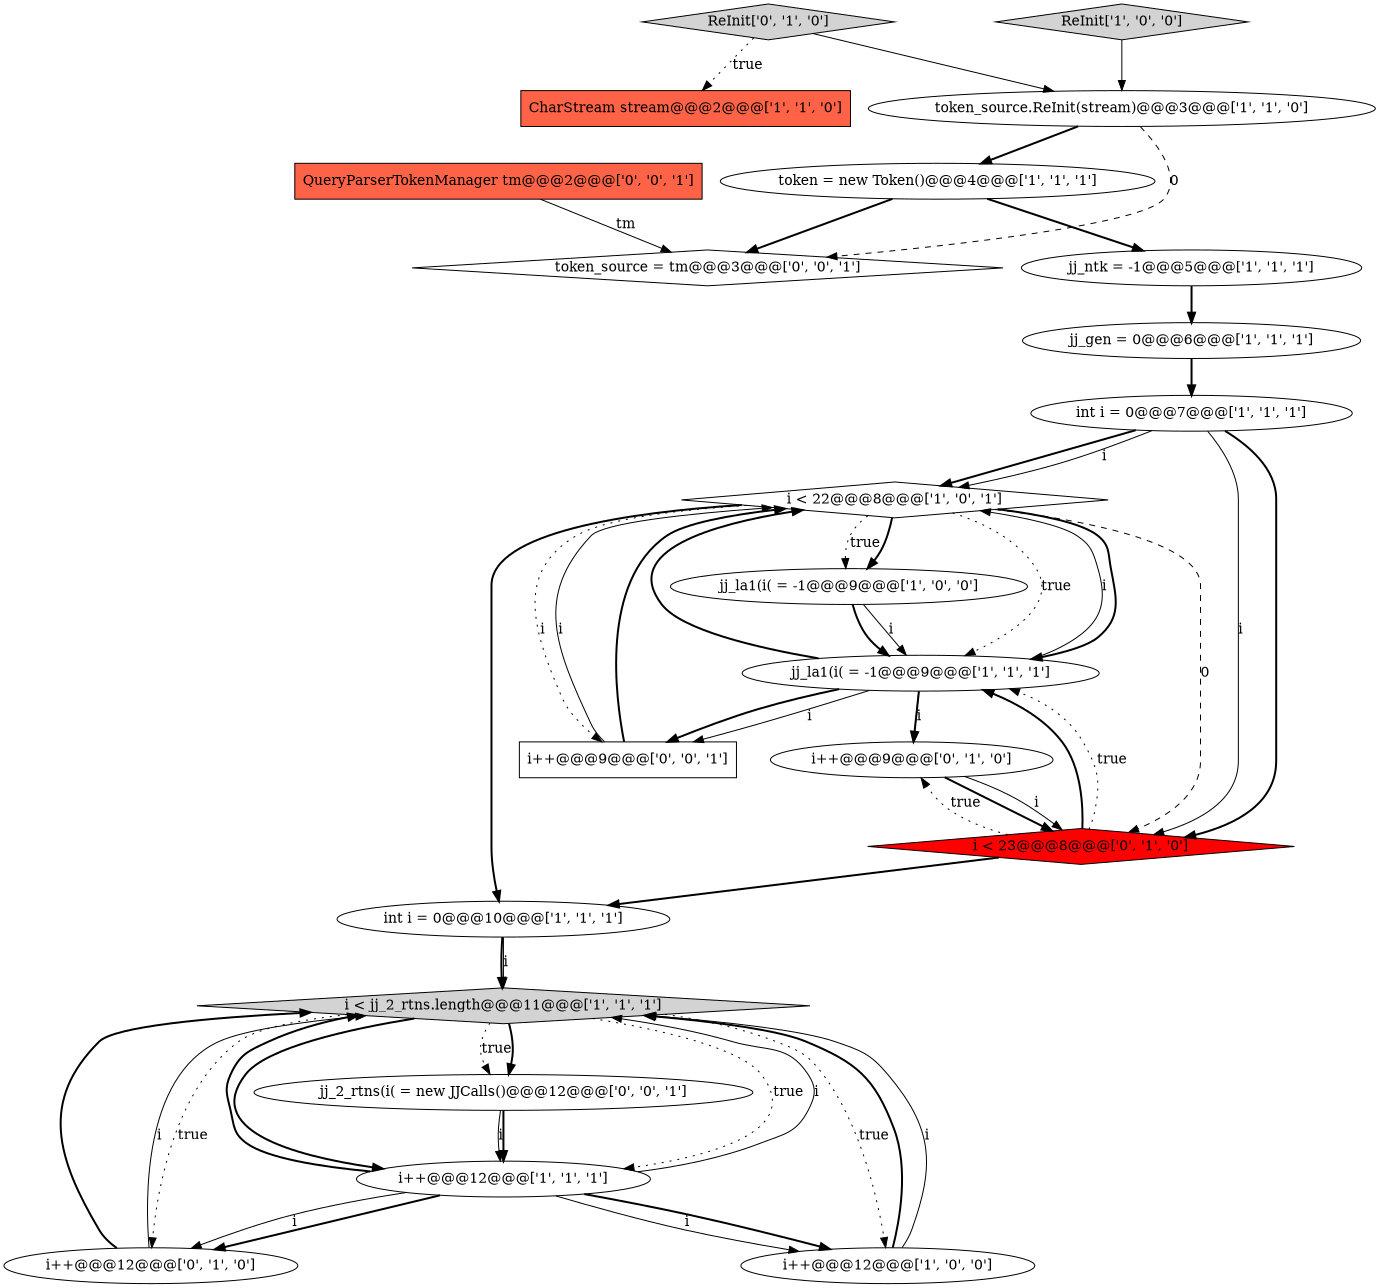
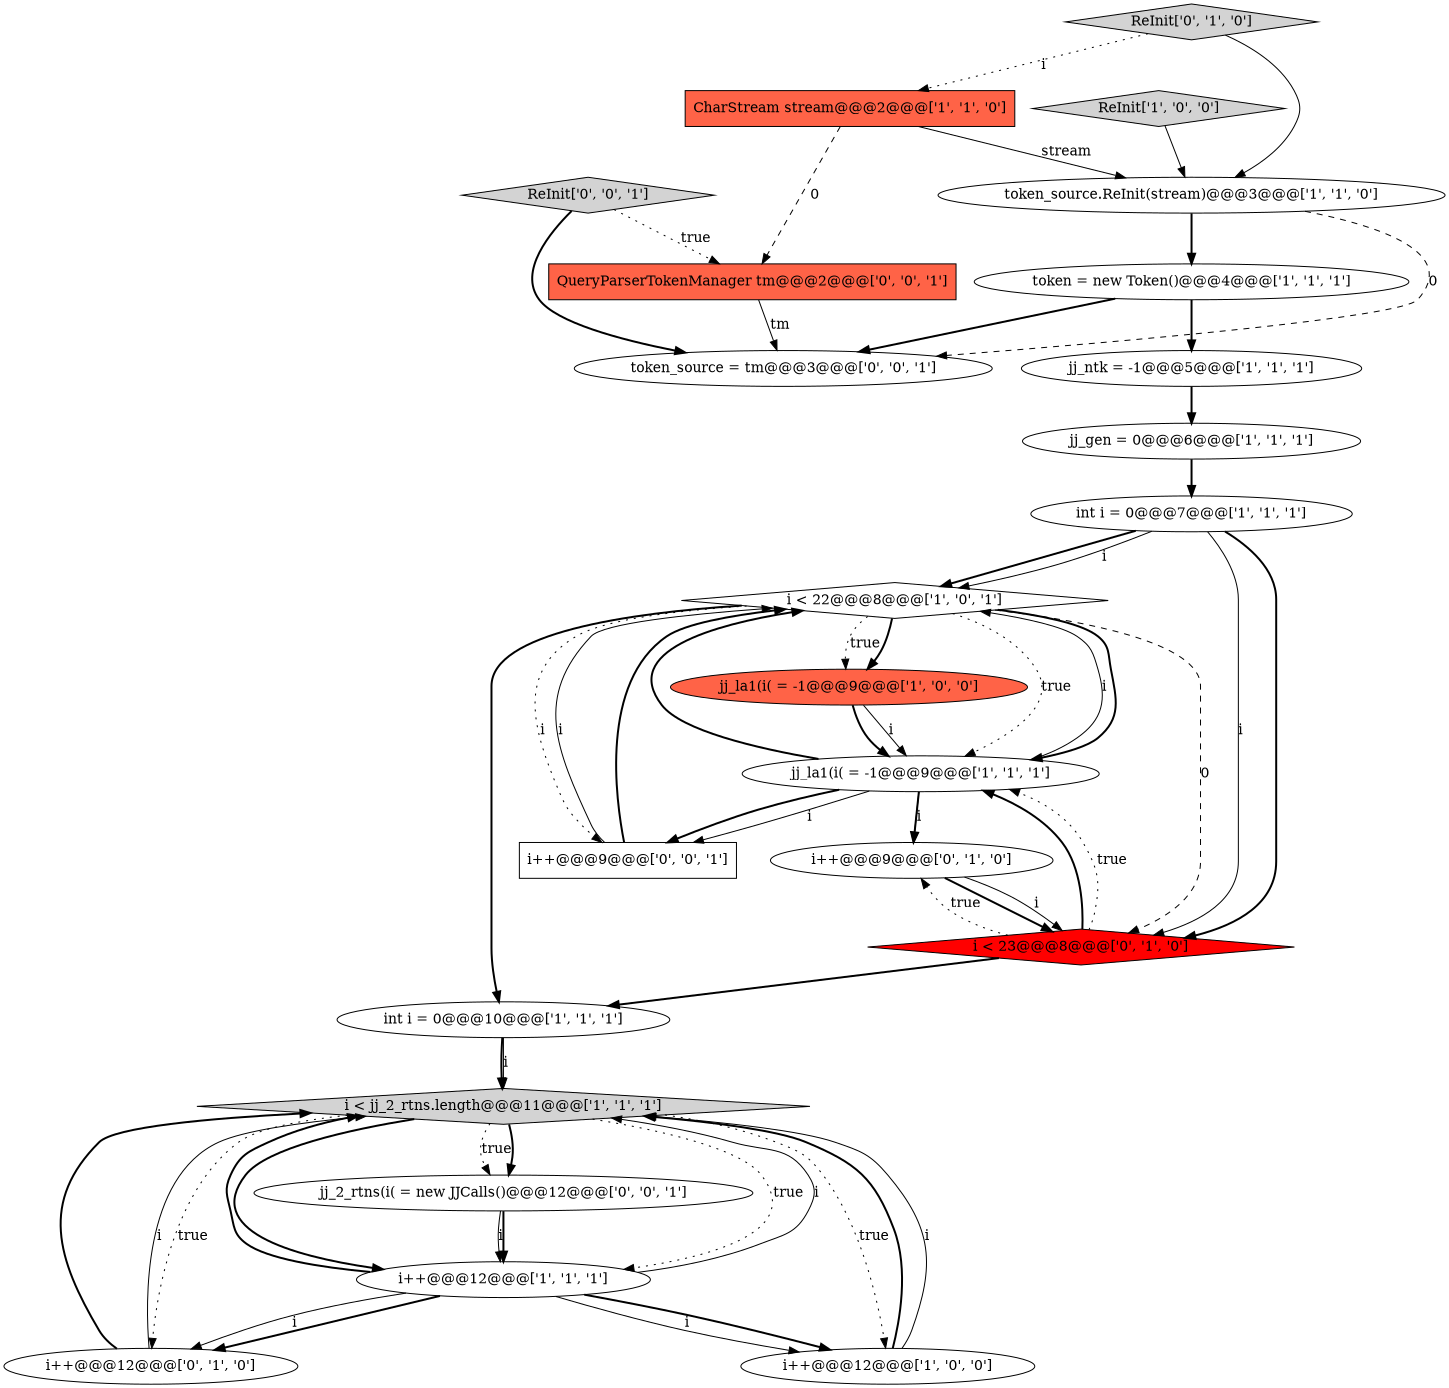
edge "ReInit['0', '1', '0']" -> "CharStream stream@@@2@@@['1', '1', '0']": label "true" -> "i"
edge "CharStream stream@@@2@@@['1', '1', '0']" -> "token_source.ReInit(stream)@@@3@@@['1', '1', '0']": added, label "stream"
edge "CharStream stream@@@2@@@['1', '1', '0']" -> "QueryParserTokenManager tm@@@2@@@['0', '0', '1']": added, label "0"
node "ReInit['0', '0', '1']": added
node "token_source = tm@@@3@@@['0', '0', '1']": shape diamond -> ellipse
node "jj_la1(i( = -1@@@9@@@['1', '0', '0']": fillcolor white -> tomato
